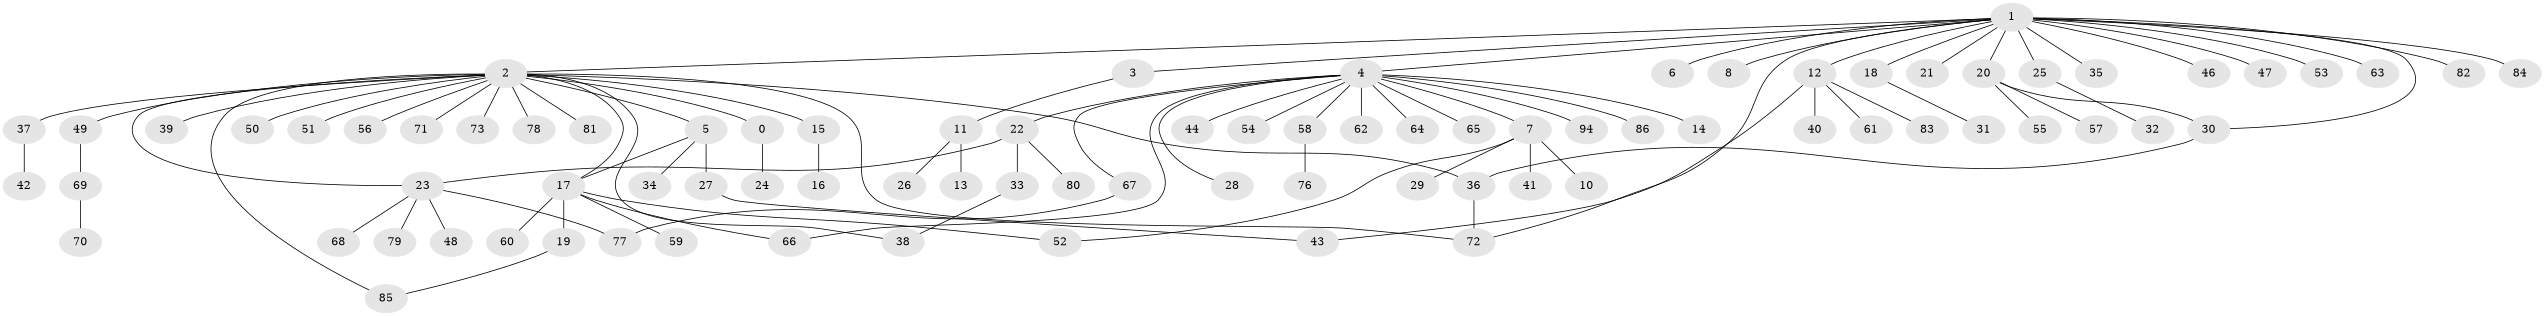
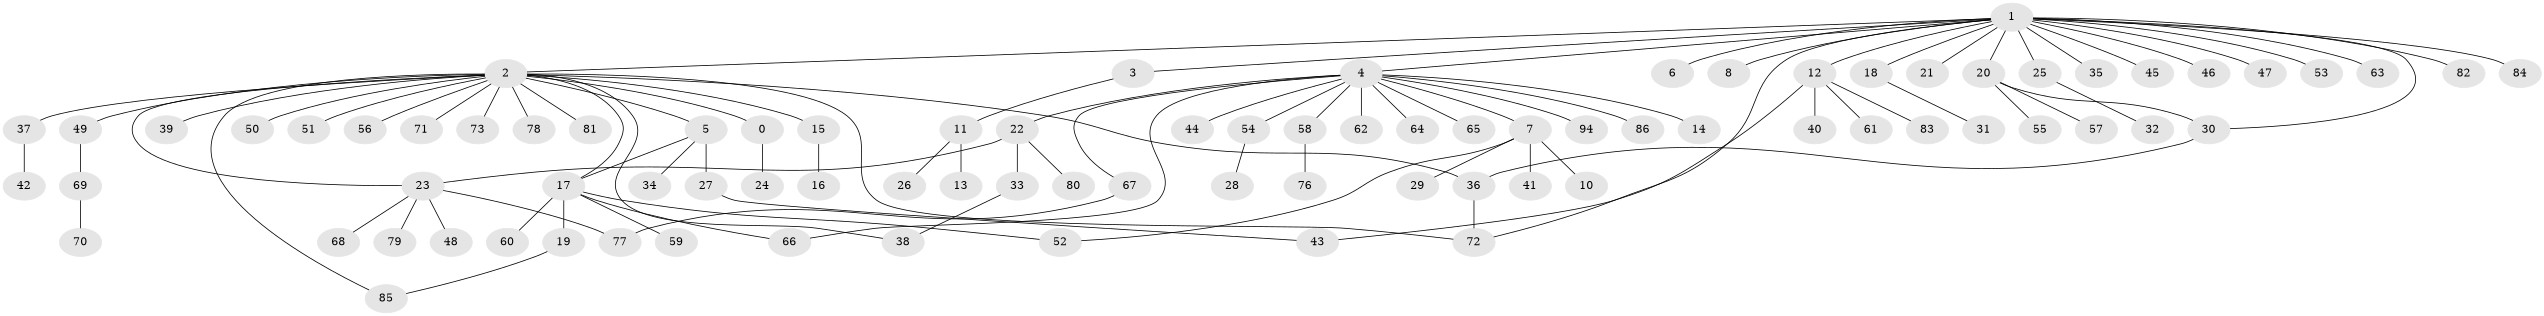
node "45": added
edge "4" -- "28": now "54" -- "28"
